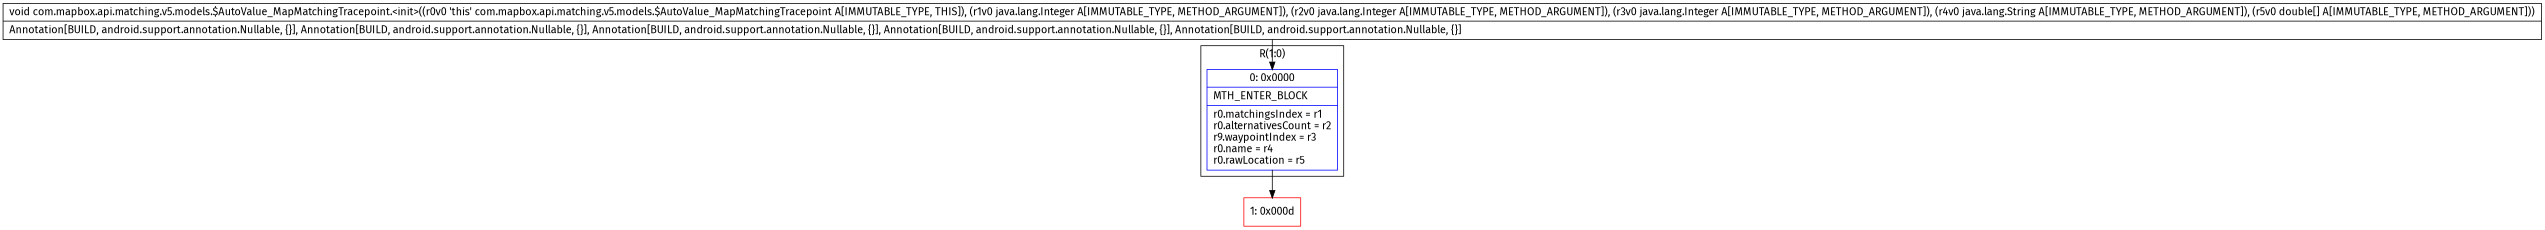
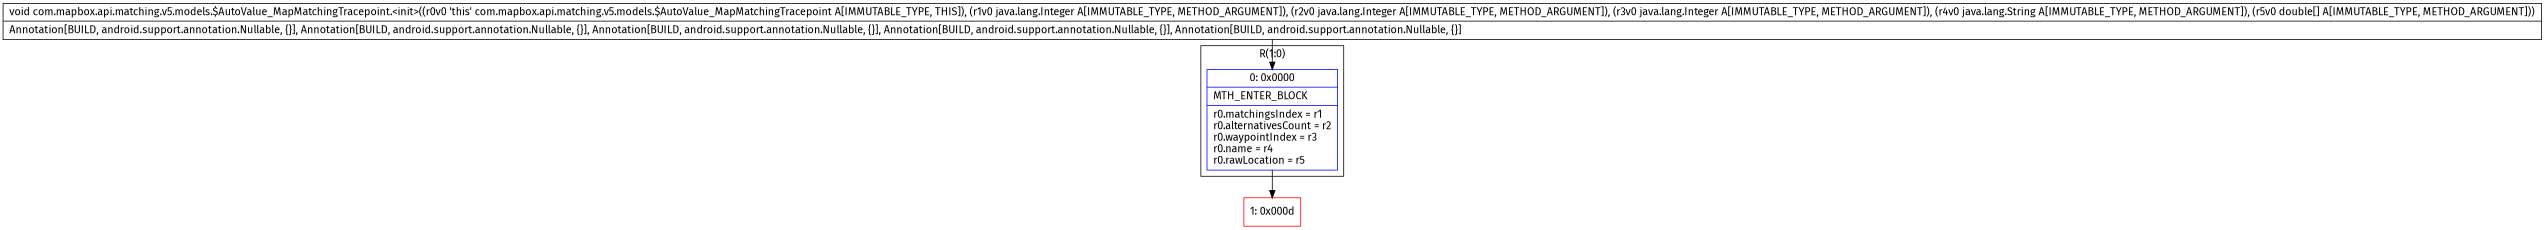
node "0: 0x0000": text "r9.waypointIndex = r3" -> "r0.waypointIndex = r3"
